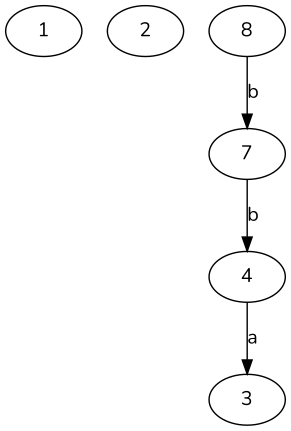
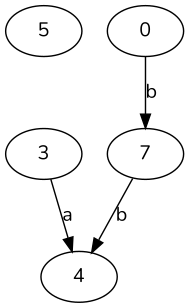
node "1": label "1" -> "5"
node "2": removed
node "8": label "8" -> "0"
edge "4" -> "3": reversed
